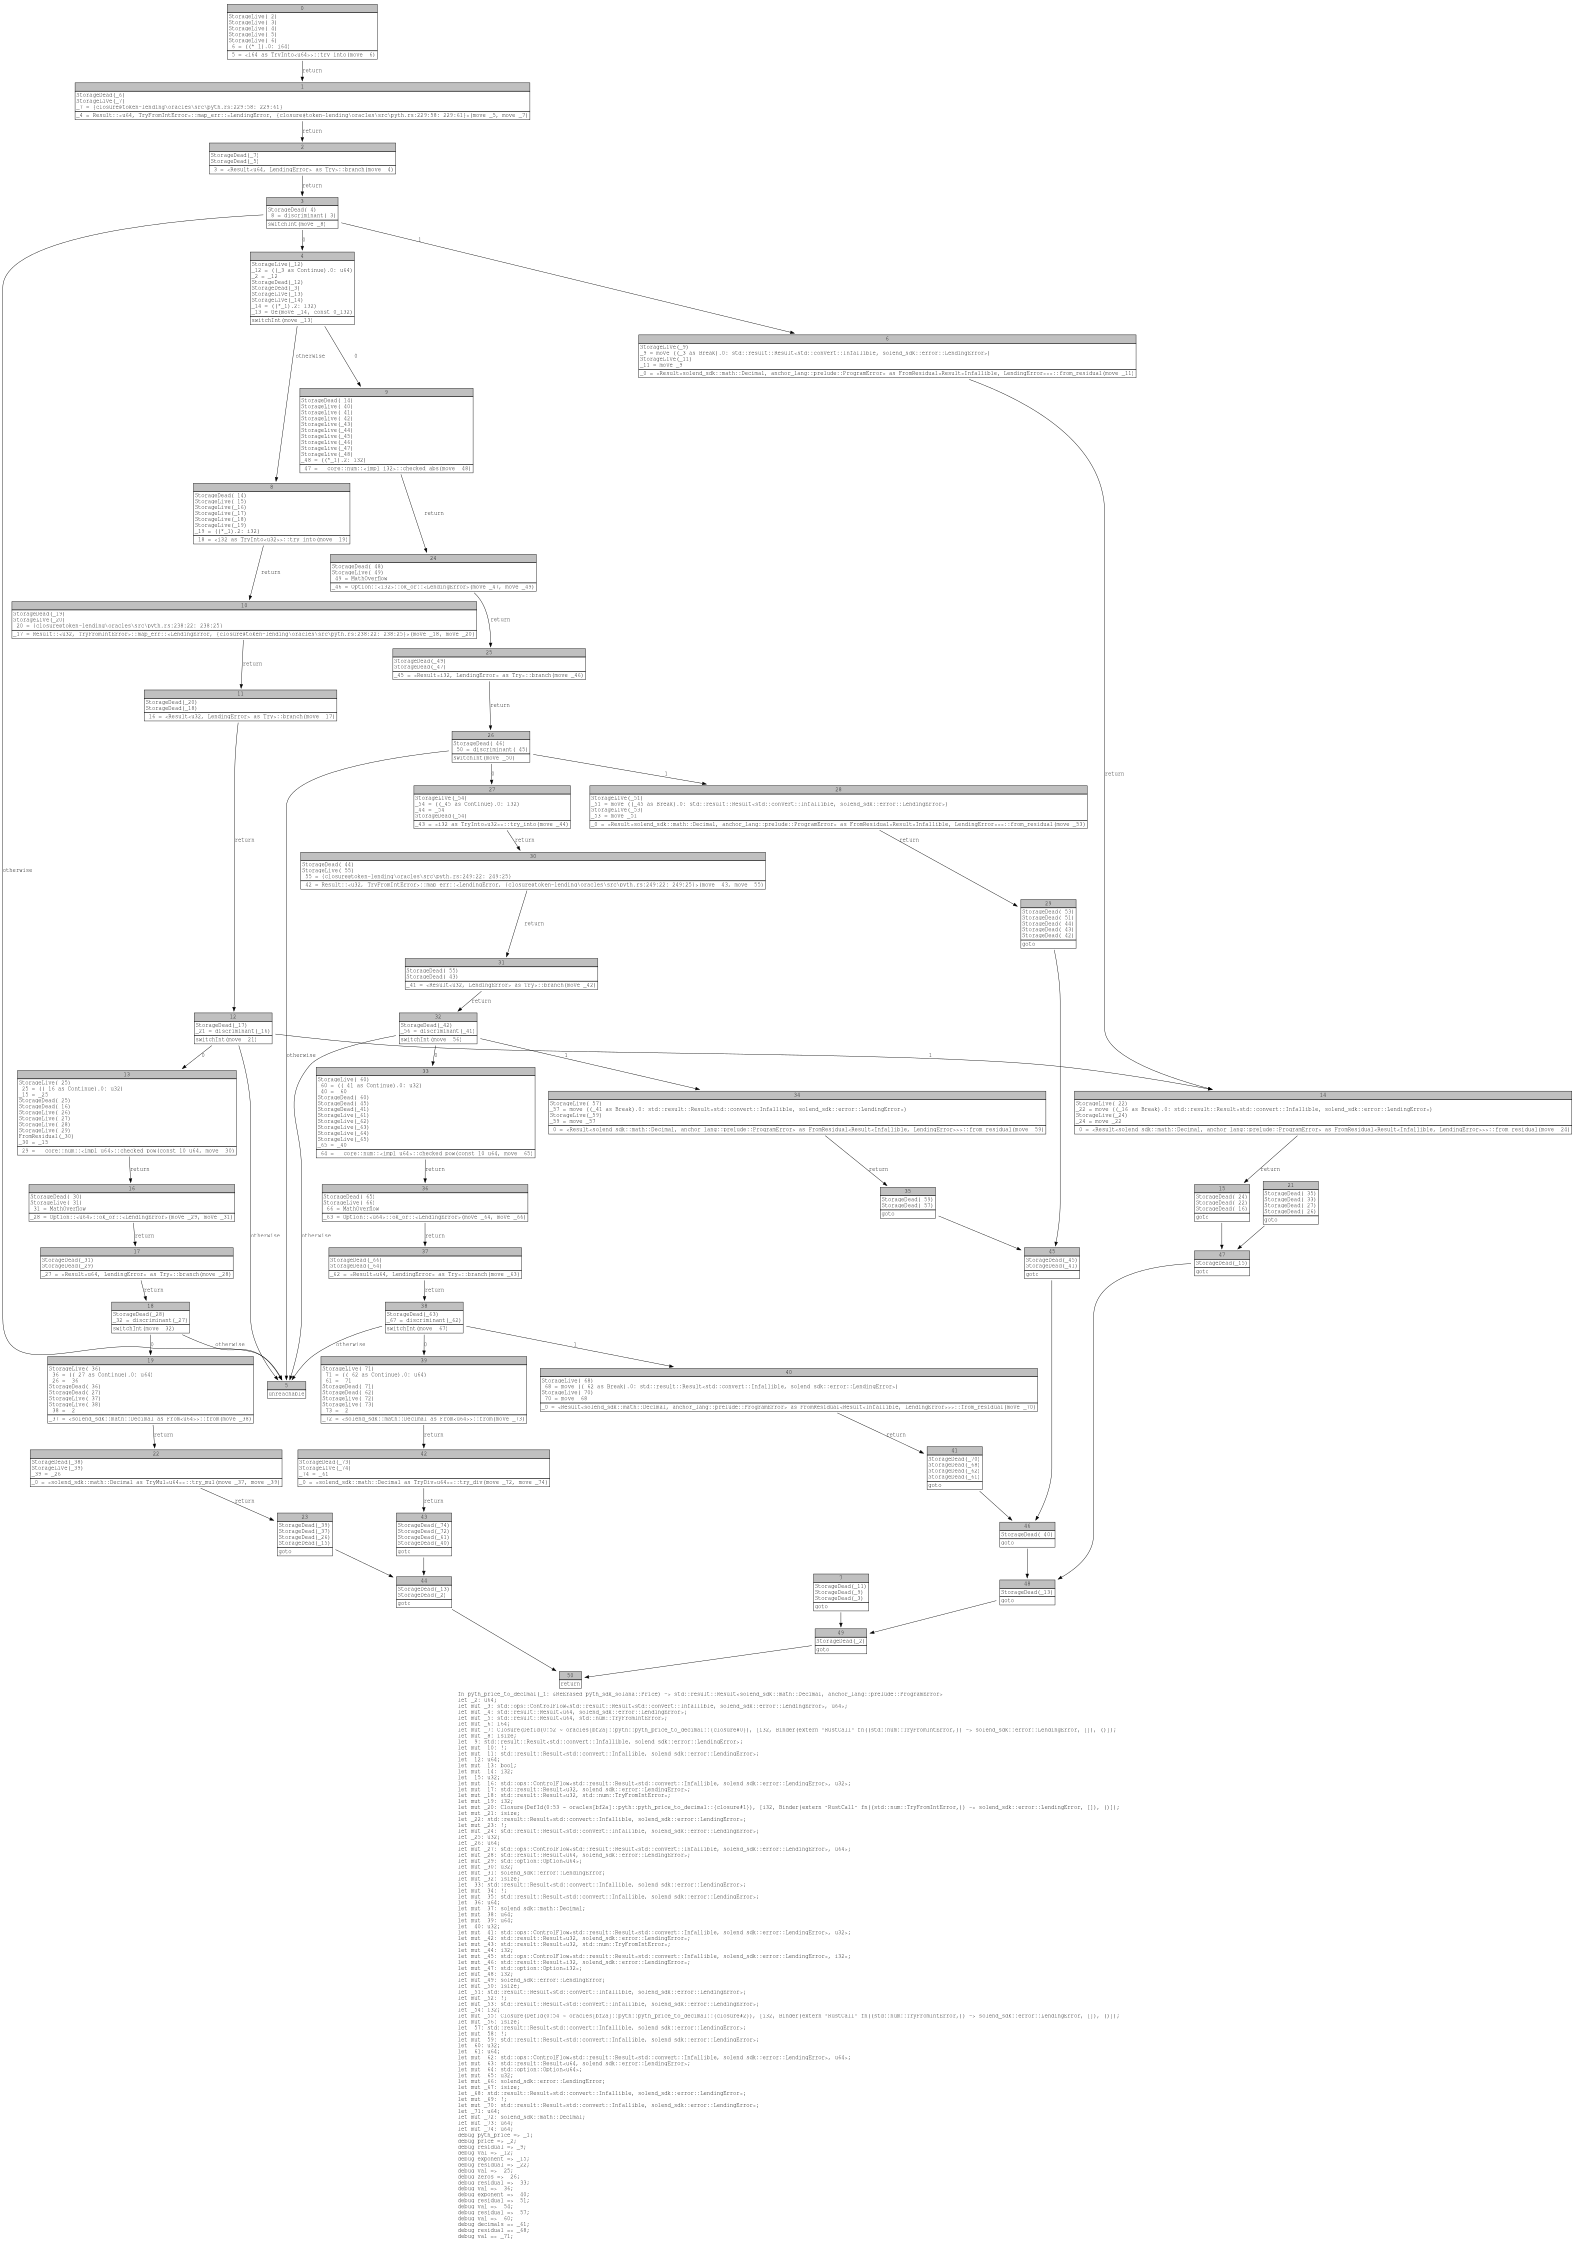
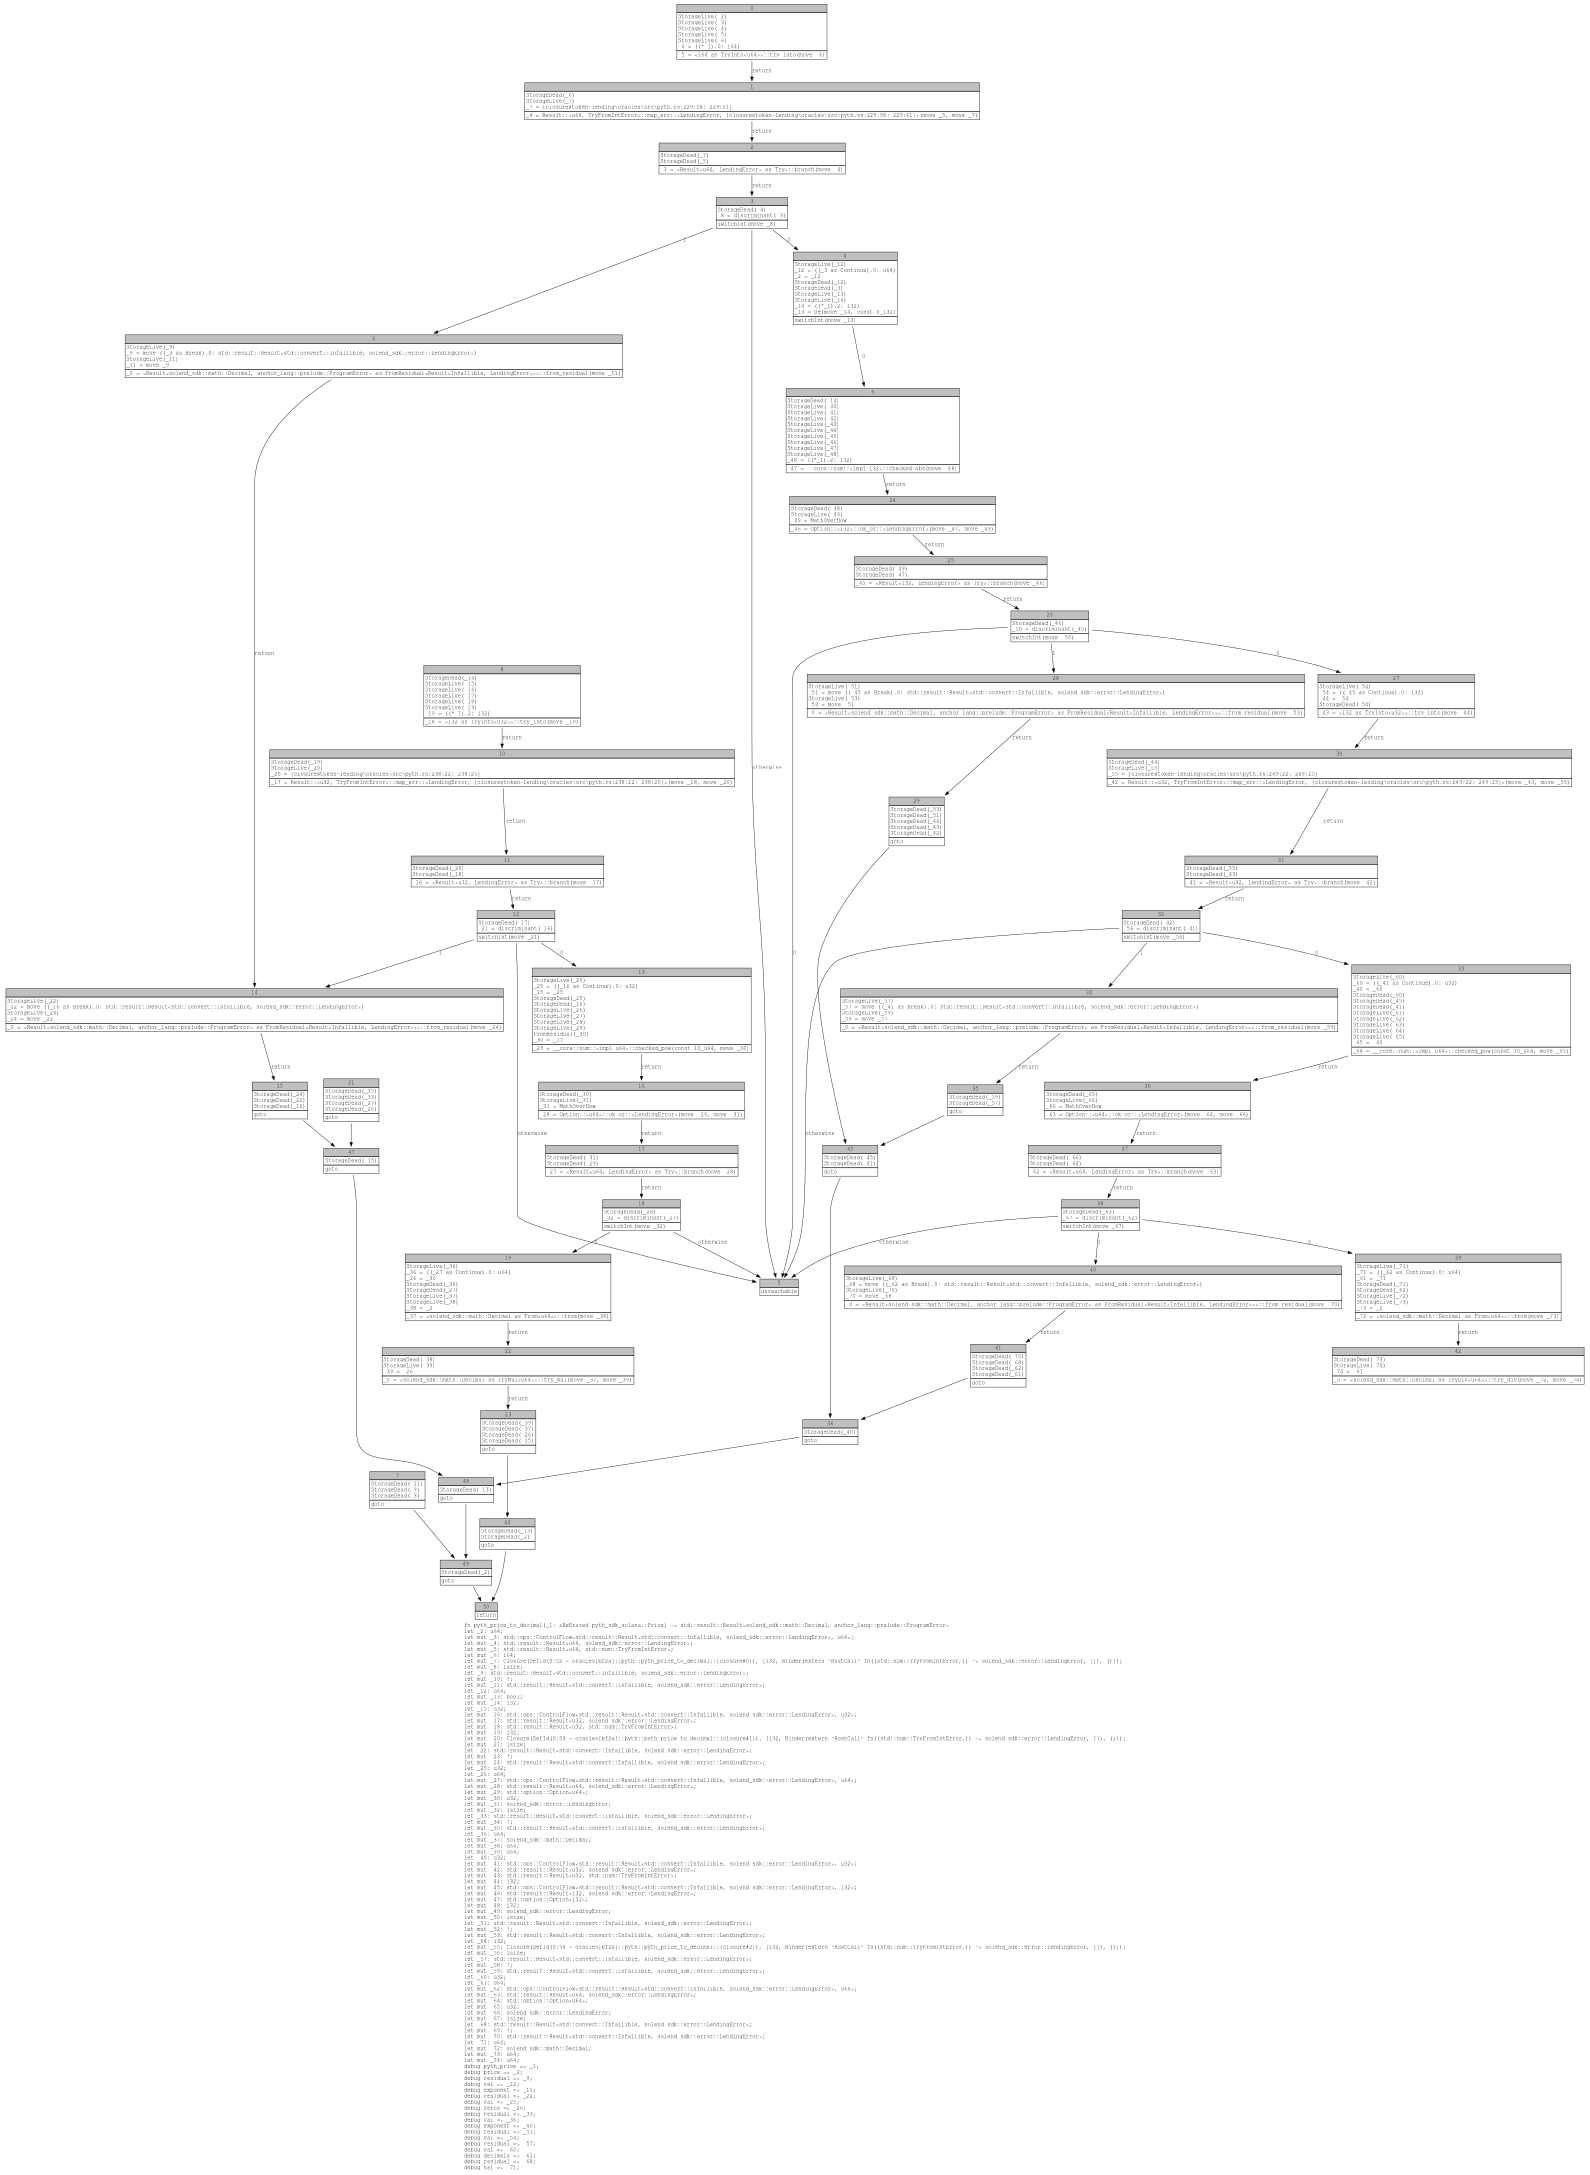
edge "4" -> "8": removed, label "otherwise"
edge "26" -> "5": label "otherwise" -> "0"
node "43": removed
